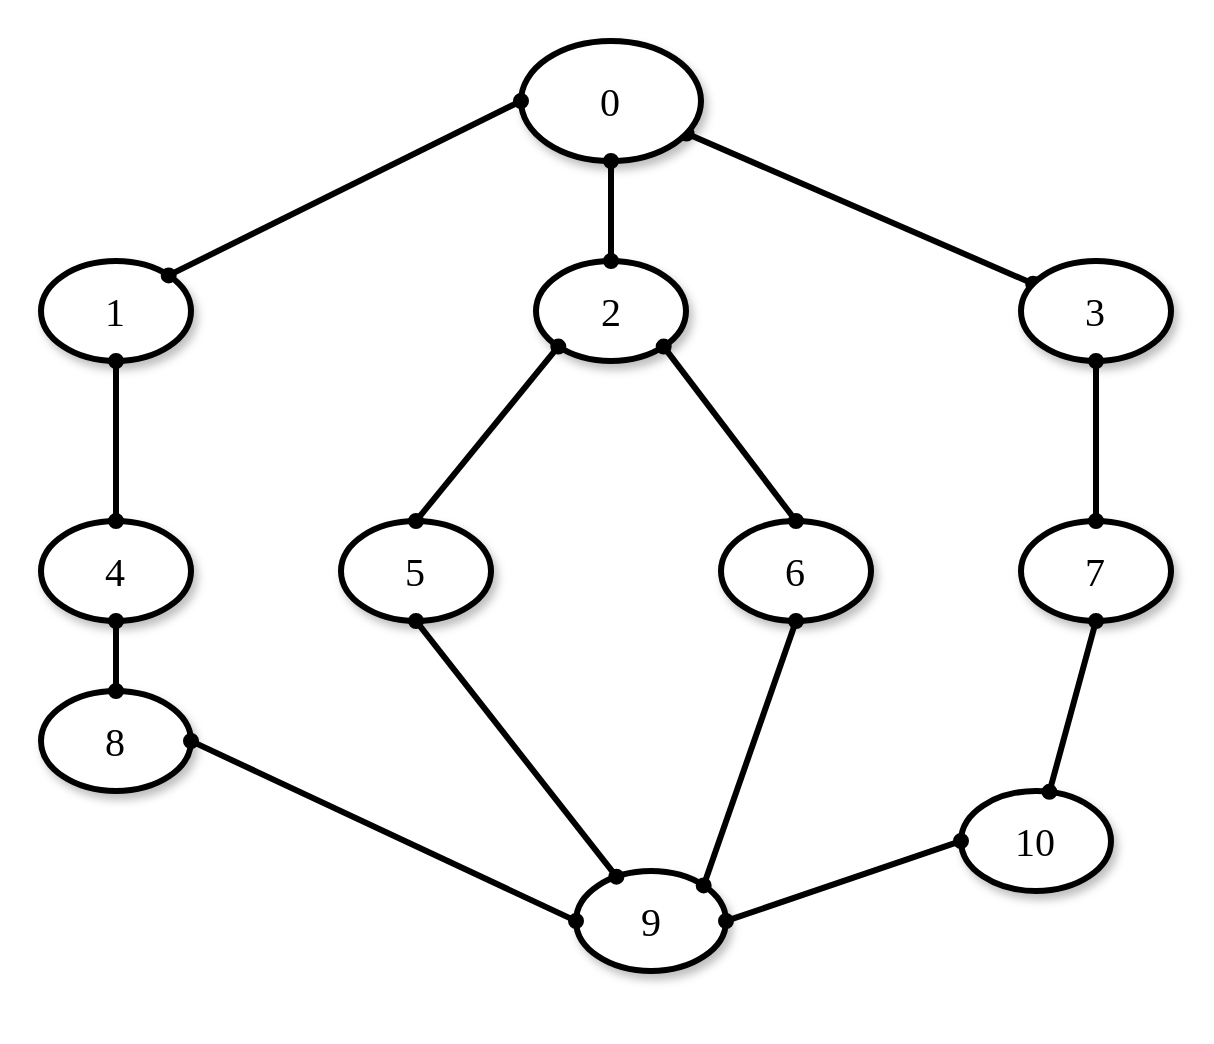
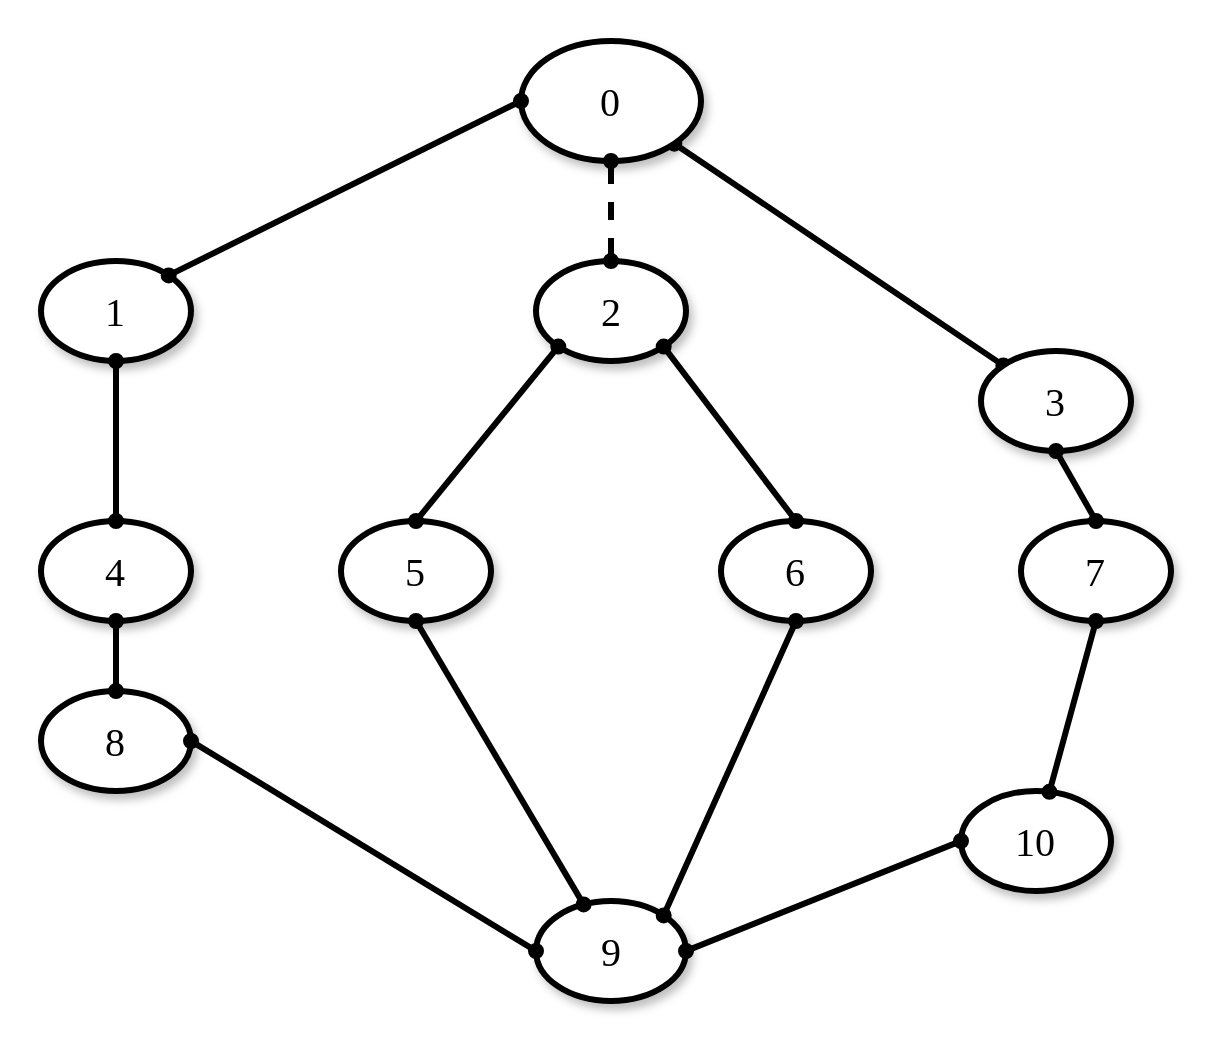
edge "0" -- "2": style solid -> dashed
node "3": moved (1096, 311) -> (1056, 401)
node "9": moved (651, 921) -> (611, 951)
